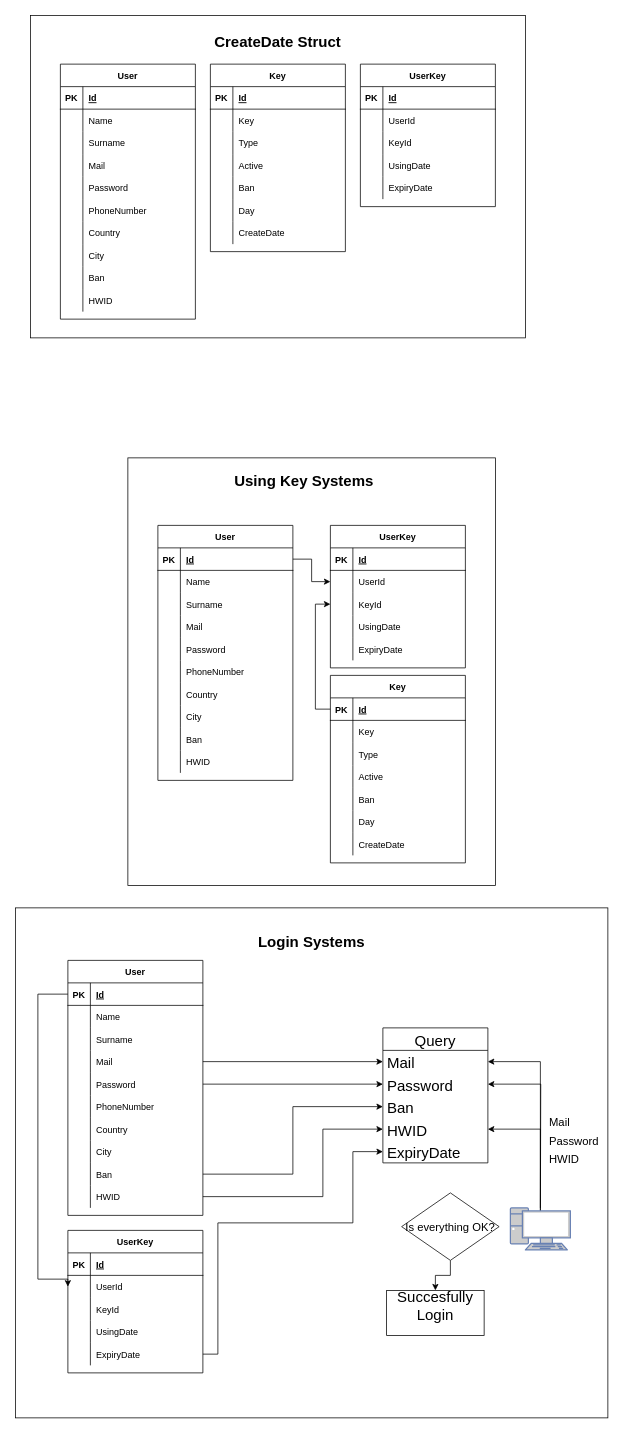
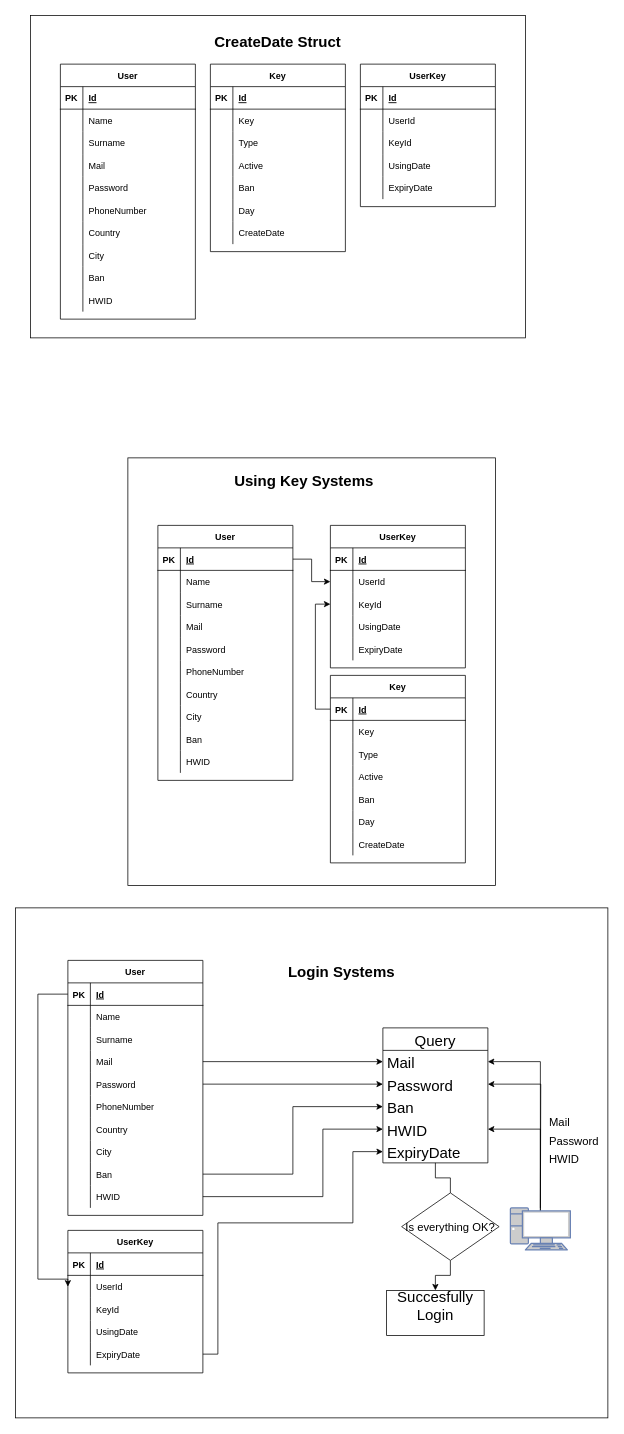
node "Login Systems": moved (312, 942) -> (342, 972)
edge "Query" -- "Is everything OK?": added
